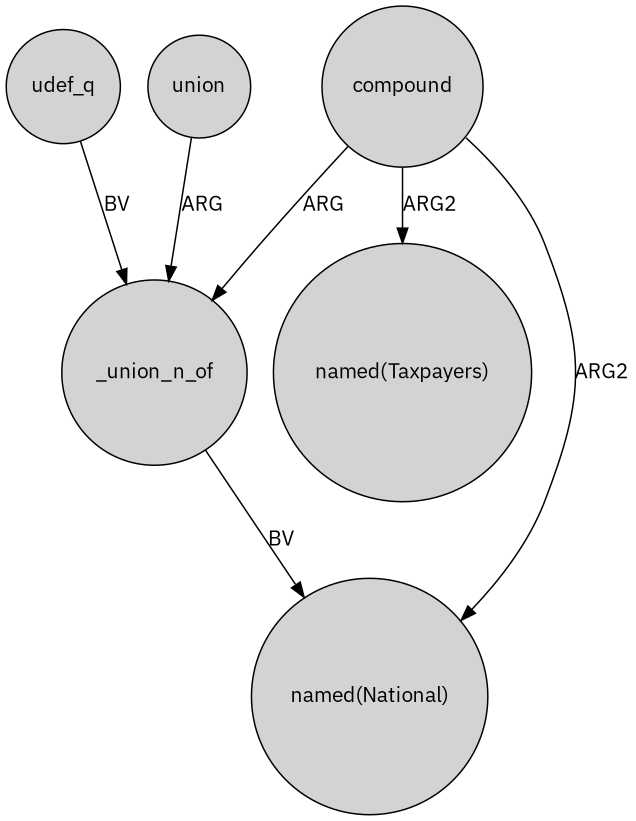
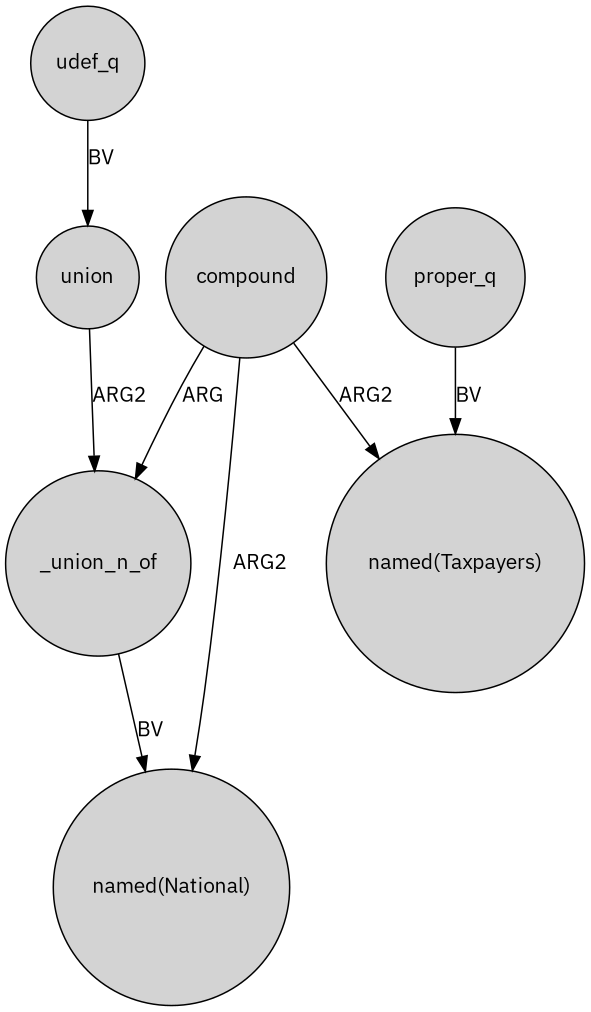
edge "union" -> "_union_n_of": label "ARG" -> "ARG2"
edge "udef_q" -> "_union_n_of": now "udef_q" -> "union"
node "proper_q": added
